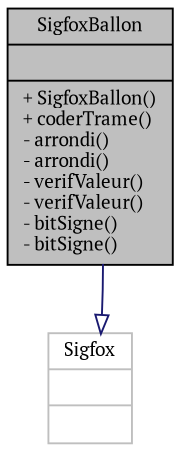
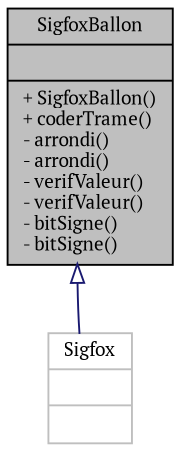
edge "SigfoxBallon" -> "Sigfox": reversed
